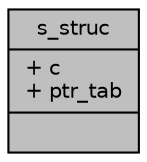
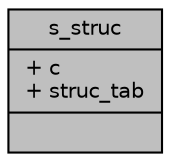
node "s_struc": text "+ ptr_tab" -> "+ struc_tab"
